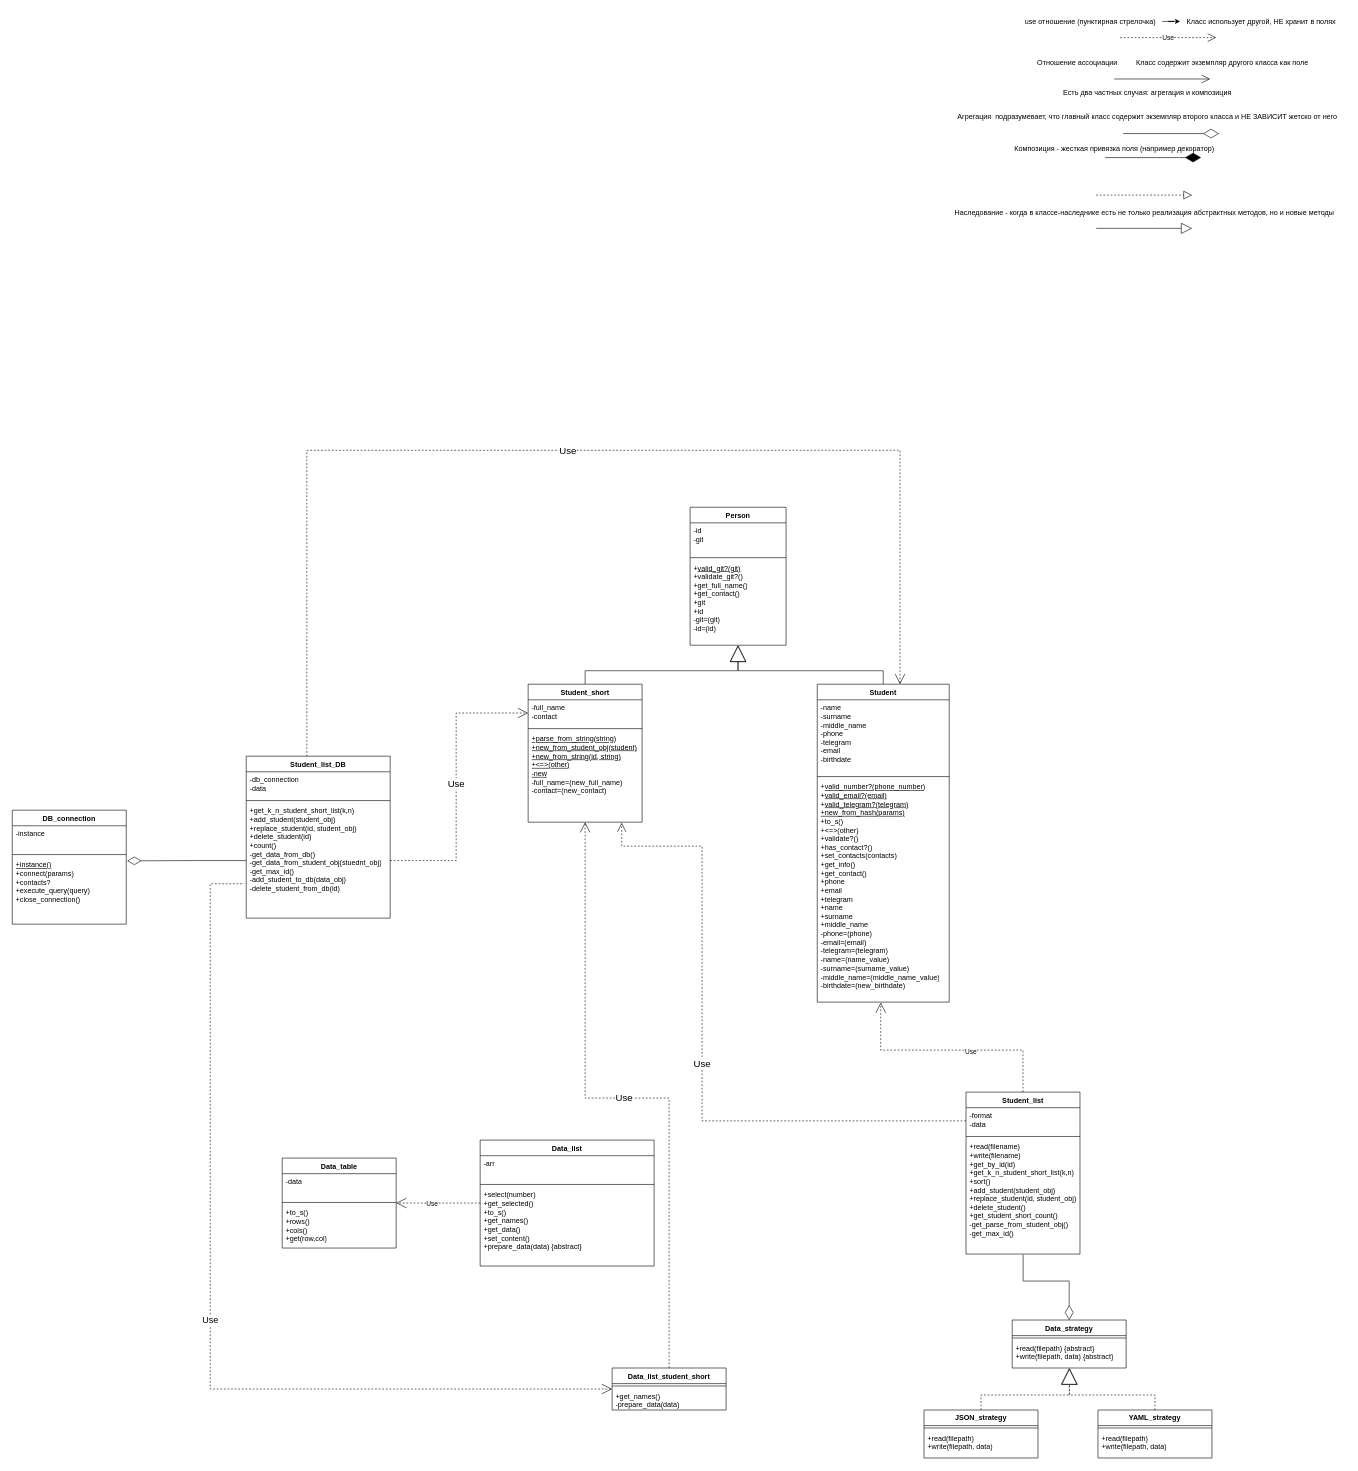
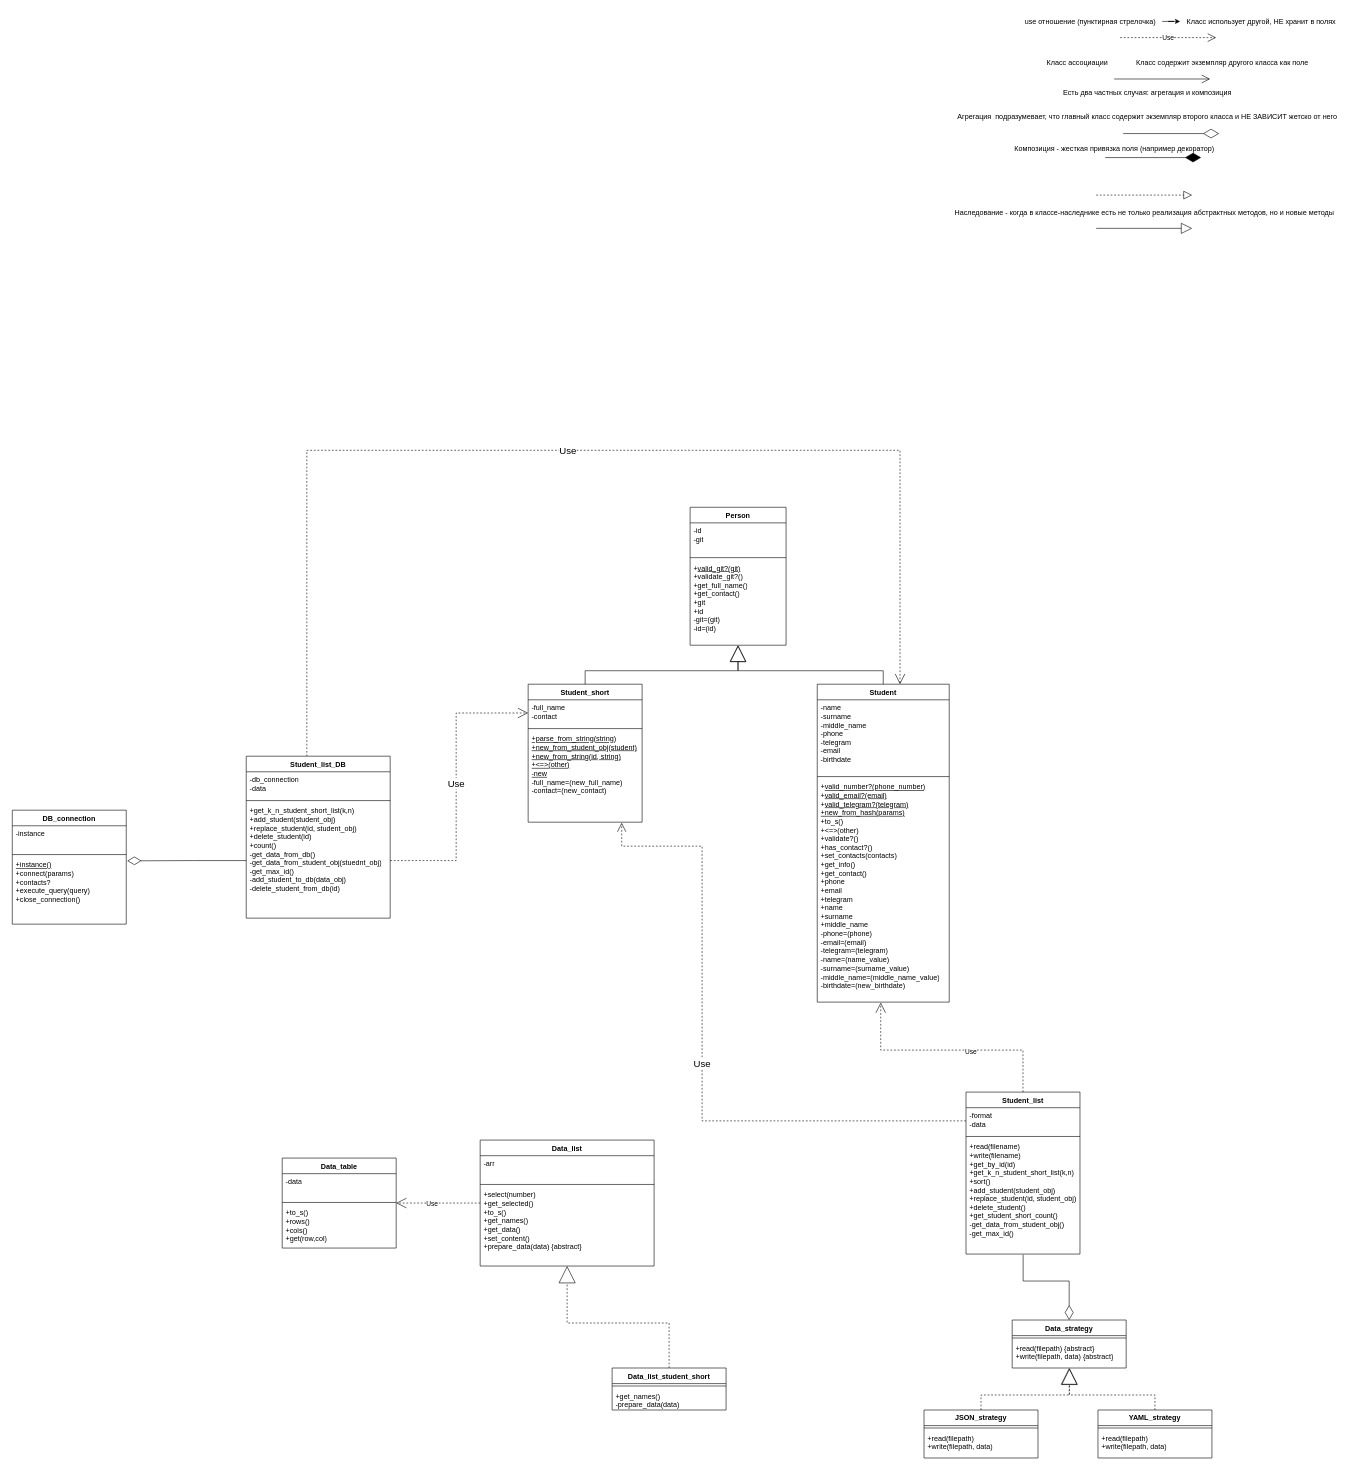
node "Отношение ассоциации": label "Отношение ассоциации" -> "Класс ассоциации"
edge "Data_list_student_short" -> "Student_short": removed, label "Use"
edge "+get_k_n_student_short_list(k,n) +add_student(student_obj) +replace_student(id, student_obj) +delete_student(id) +count() -get_data_from_db() -get_data_from_student_obj(stuednt_obj) -get_max_id() -add_student_to_db(data_obj) -delete_student_from_db(id)" -> "Data_list_student_short": removed, label "Use"
node "+read(filename) +write(filename) +get_by_id(id) +get_k_n_student_short_list(k,n) +sort() +add_student(student_obj) +replace_student(id, student_obj) +delete_student() +get_student_short_count() -get_parse_from_student_obj() -get_max_id()": label "+read(filename) +write(filename) +get_by_id(id) +get_k_n_student_short_list(k,n) +sort() +add_student(student_obj) +replace_student(id, student_obj) +delete_student() +get_student_short_count() -get_parse_from_student_obj() -get_max_id()" -> "+read(filename) +write(filename) +get_by_id(id) +get_k_n_student_short_list(k,n) +sort() +add_student(student_obj) +replace_student(id, student_obj) +delete_student() +get_student_short_count() -get_data_from_student_obj() -get_max_id()"
edge "Data_list_student_short" -> "Data_list": added
